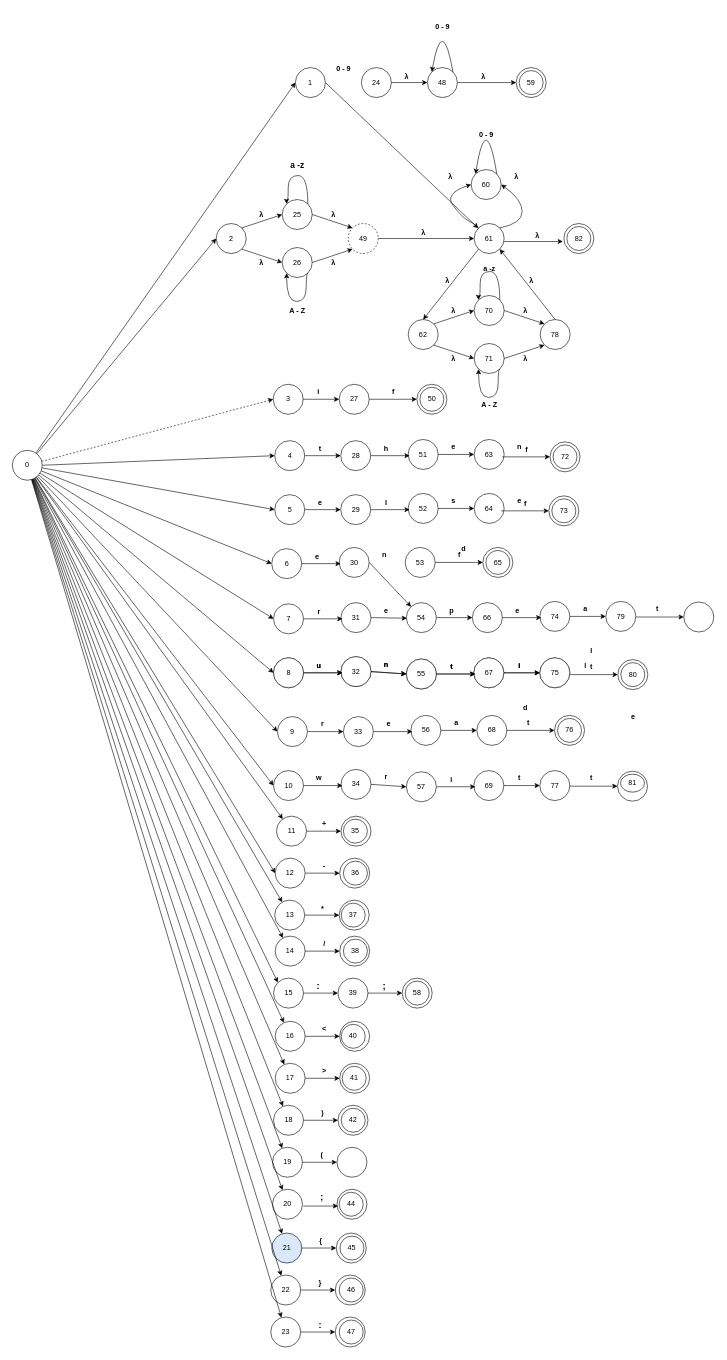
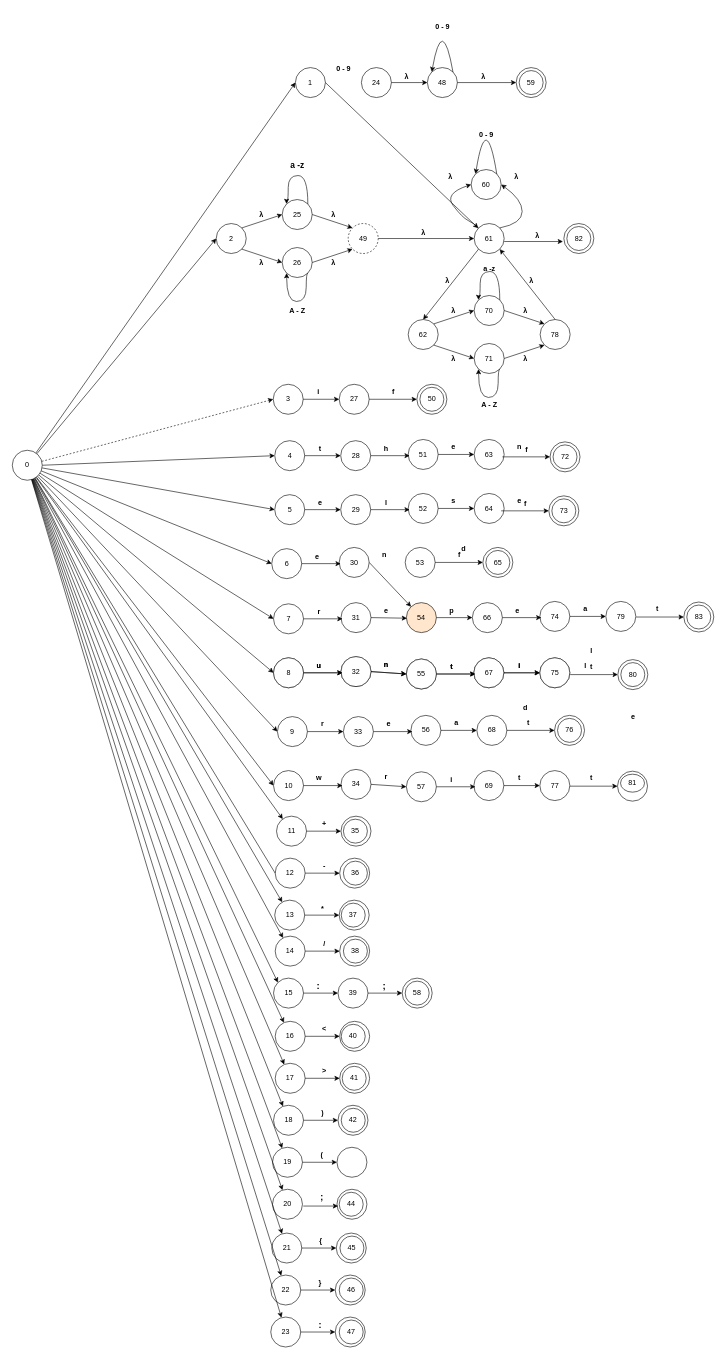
node "83": added
node "54": fillcolor #ffffff -> #ffe6cc
edge "0" -> "12": arrowhead classic -> none
node "21": fillcolor #dae8fc -> #ffffff
